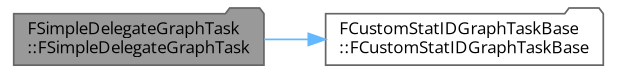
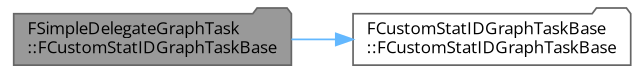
node "FSimpleDelegateGraphTask ::FSimpleDelegateGraphTask": label "FSimpleDelegateGraphTask ::FSimpleDelegateGraphTask" -> "FSimpleDelegateGraphTask ::FCustomStatIDGraphTaskBase"
